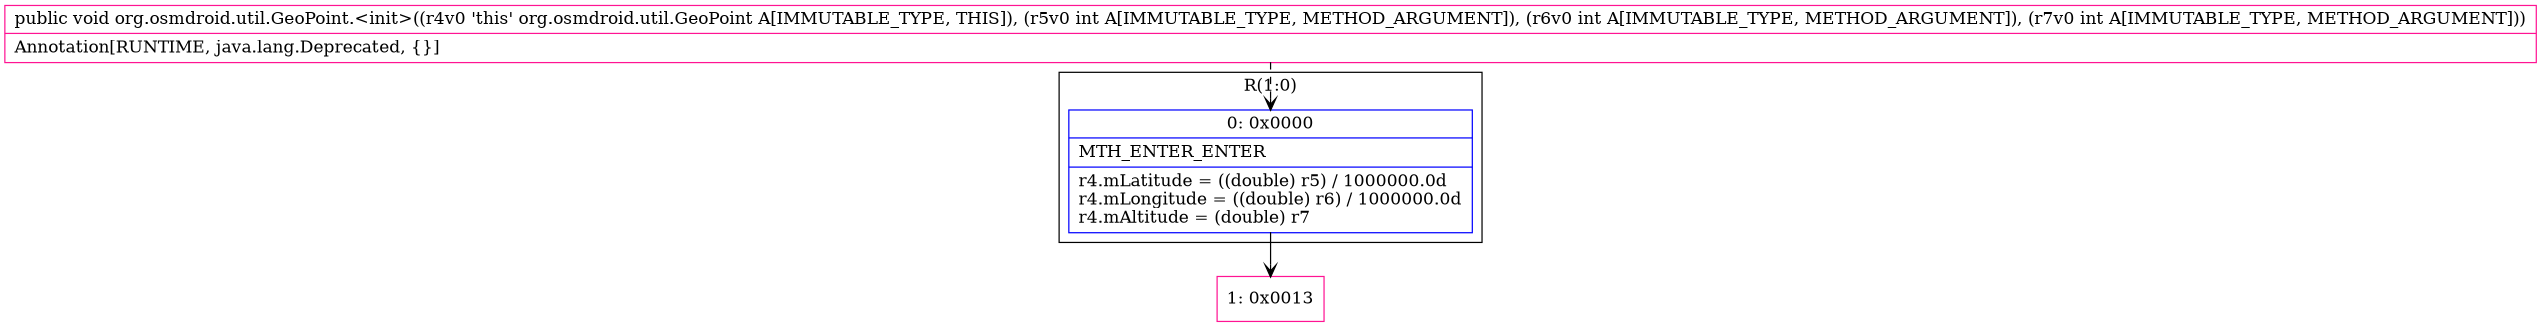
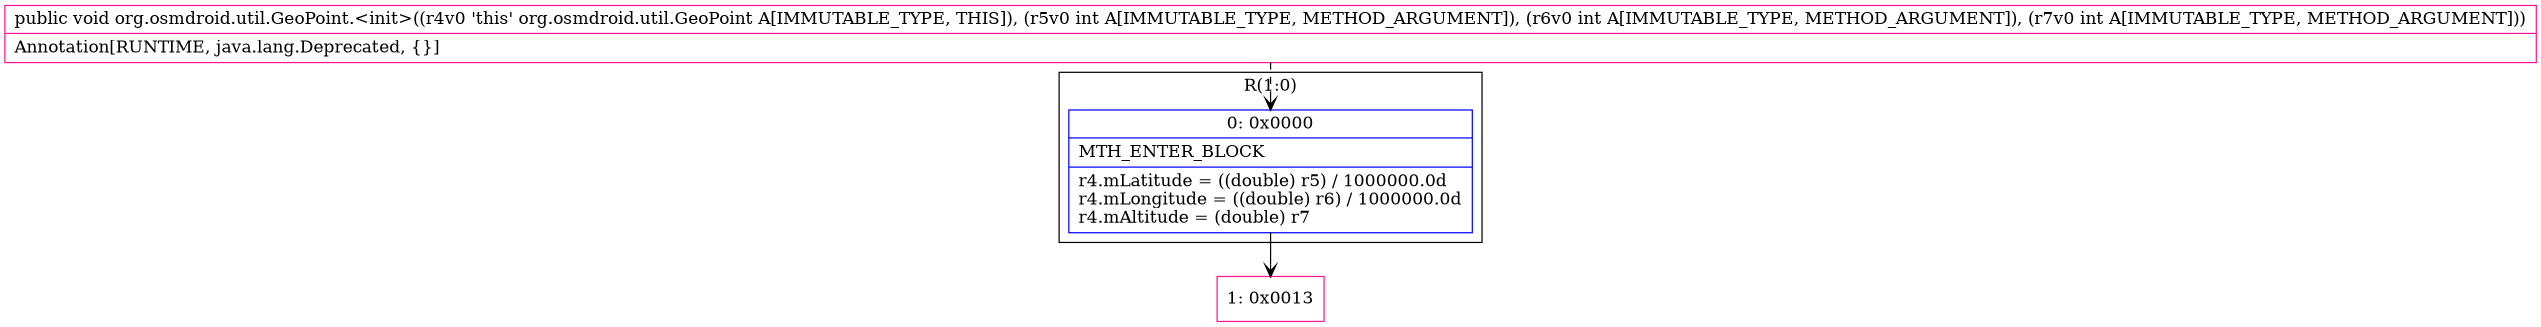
node "0: 0x0000": text "MTH_ENTER_ENTER" -> "MTH_ENTER_BLOCK"
